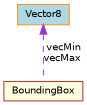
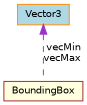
node "Vector8": label "Vector8" -> "Vector3"
